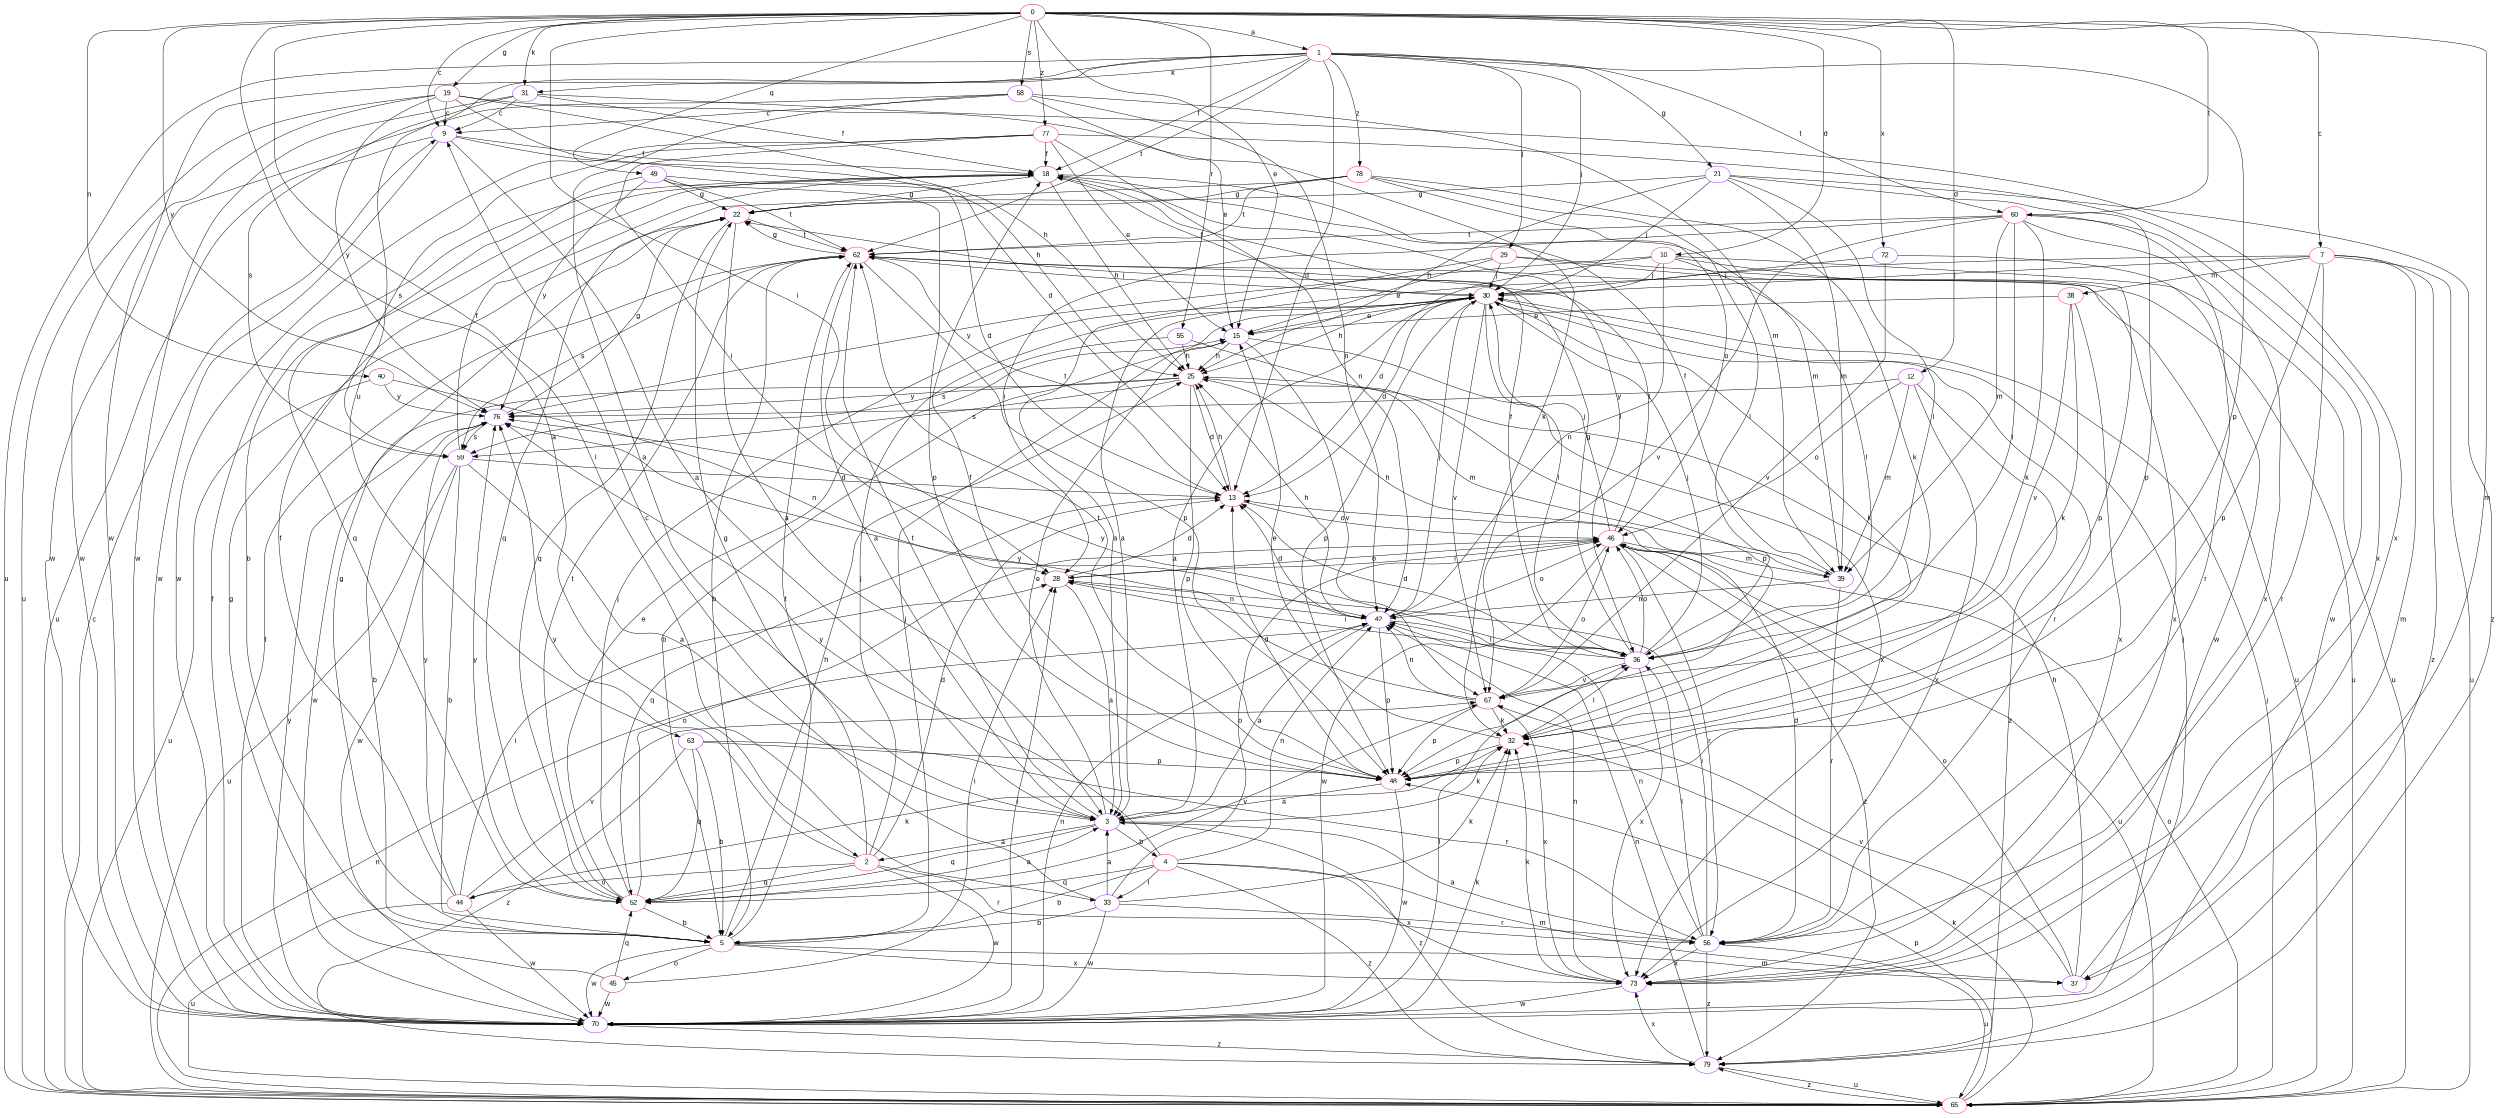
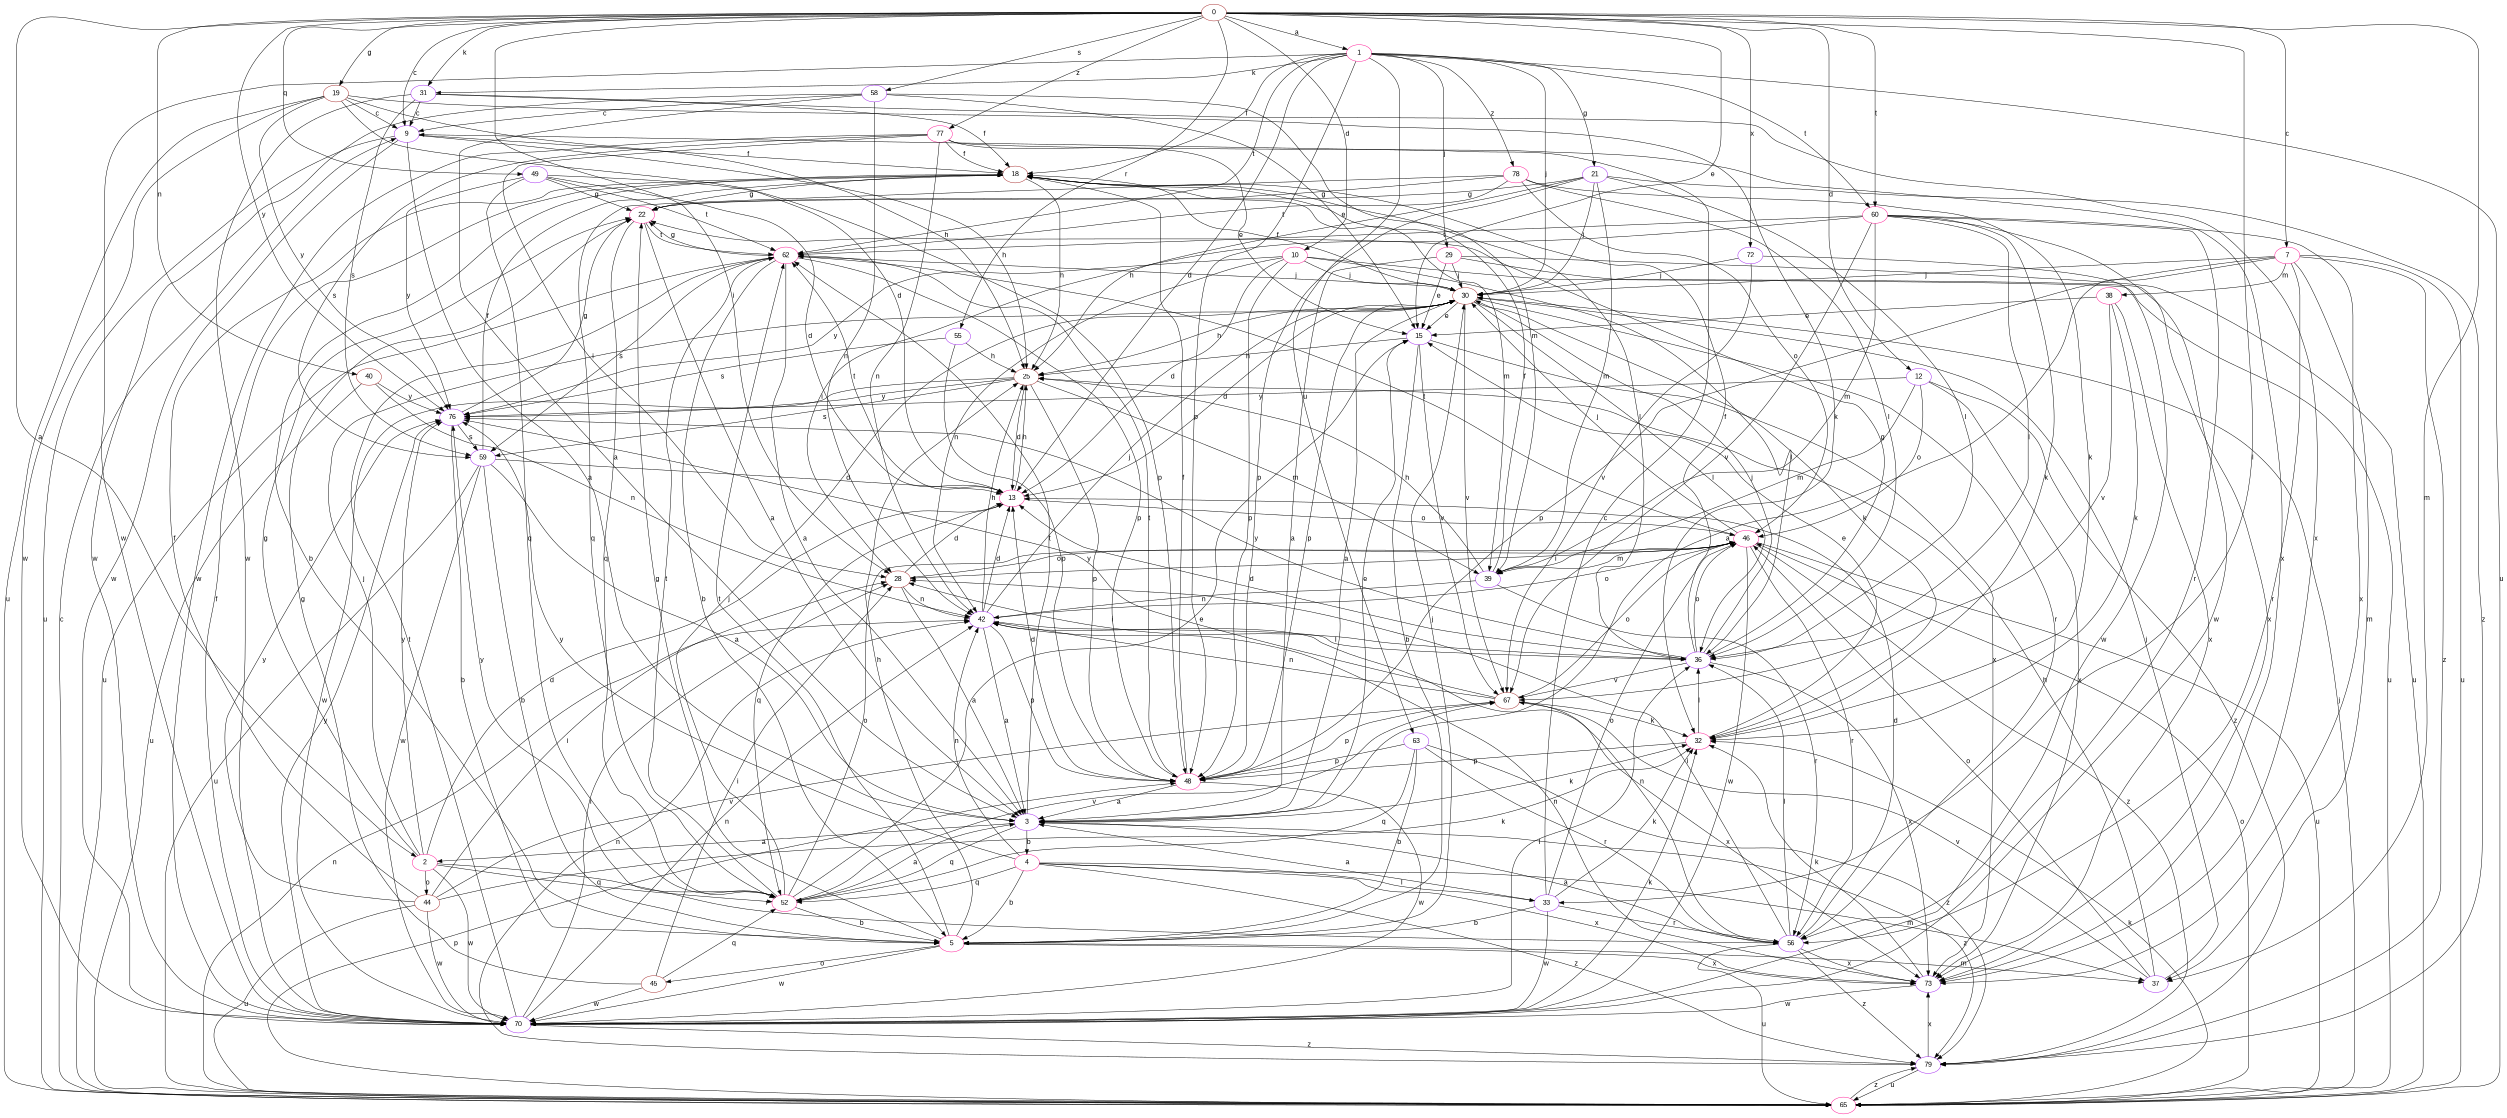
edge "55" -> "59": now "55" -> "76"
